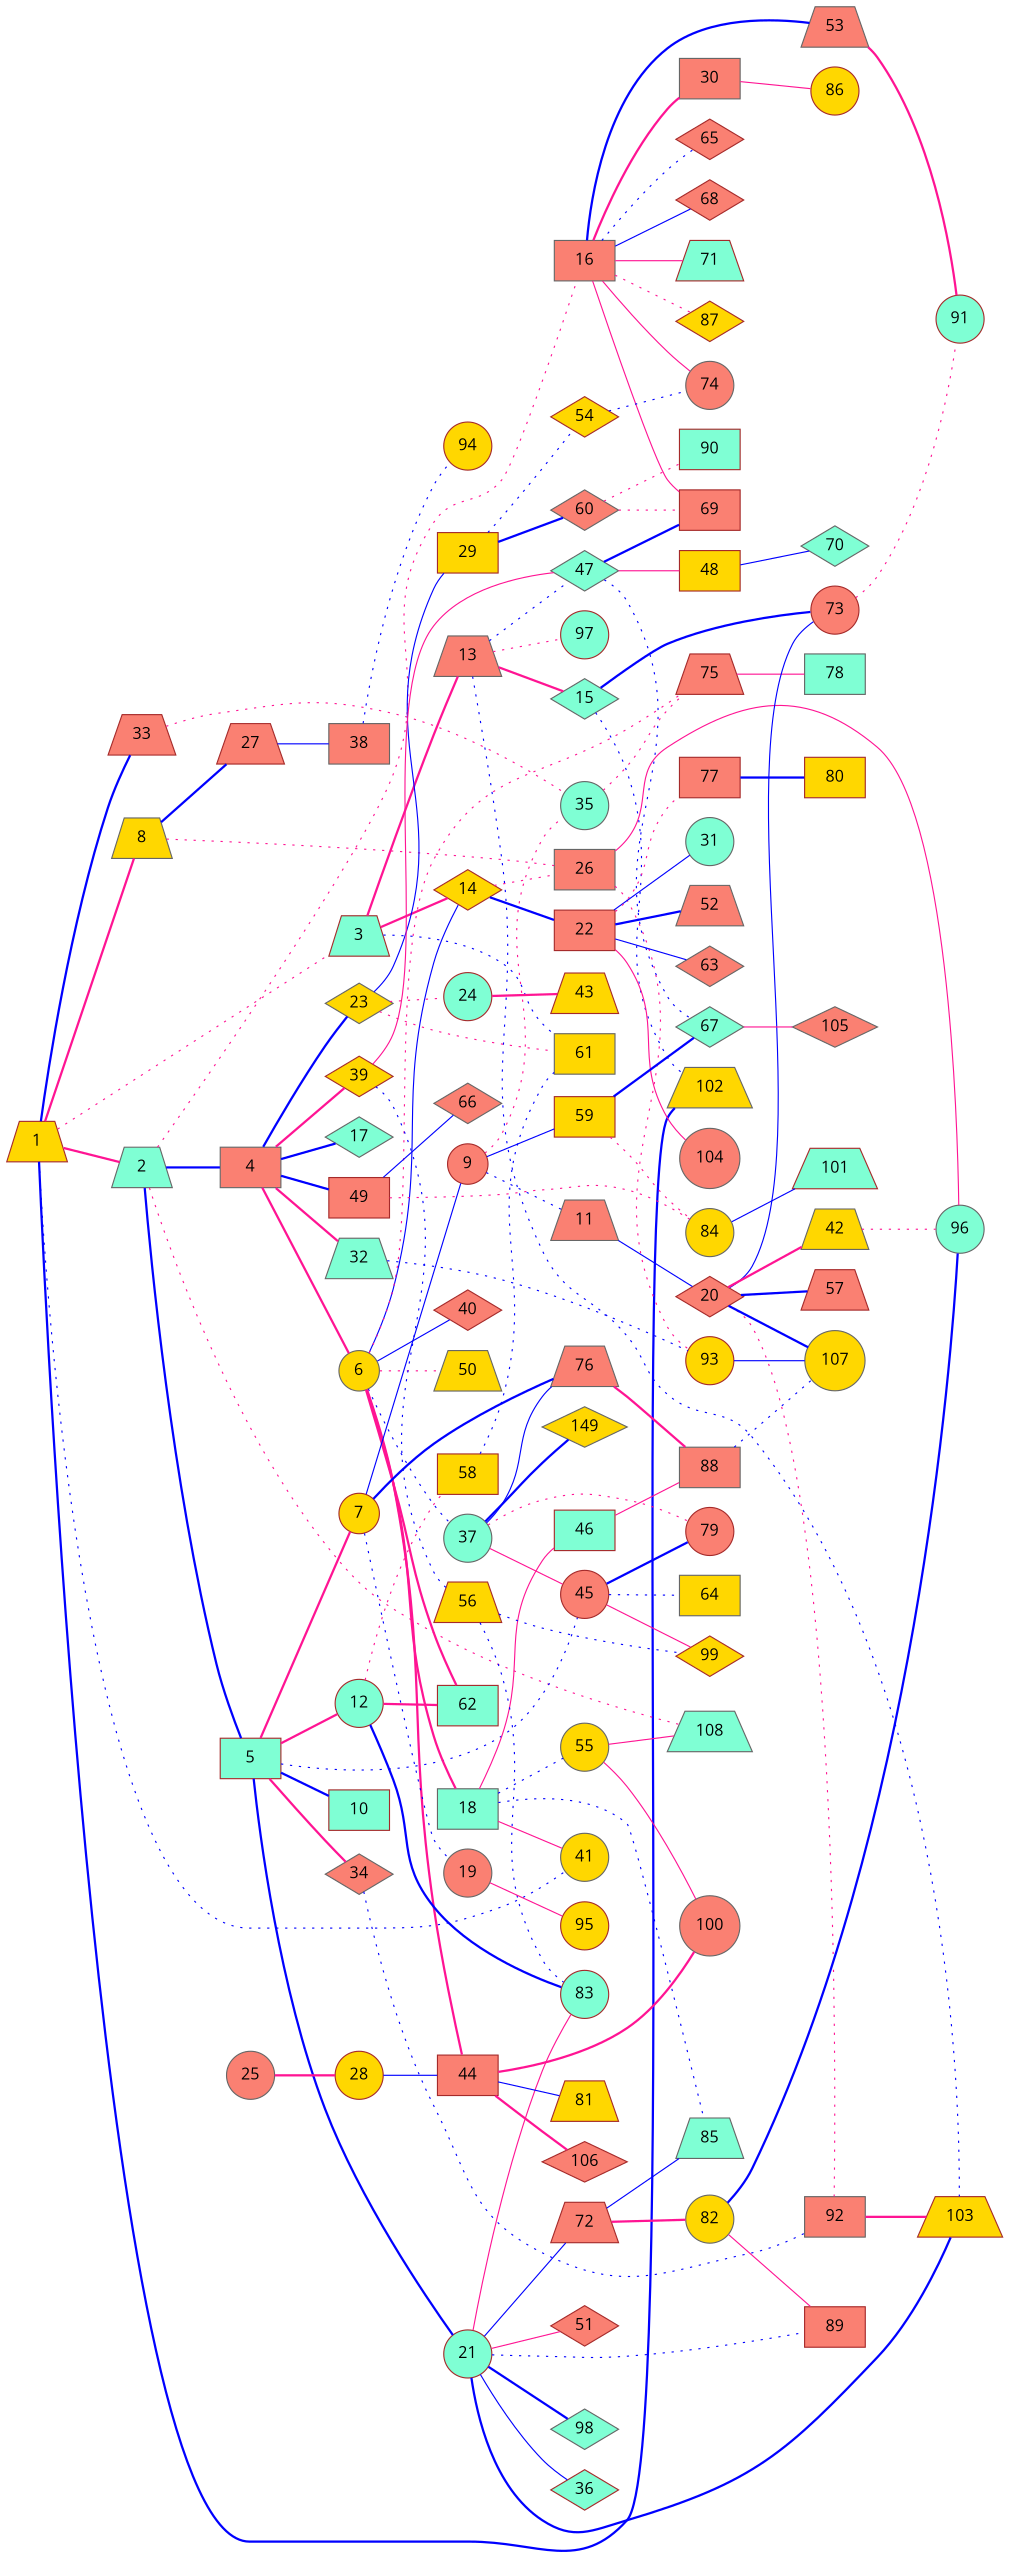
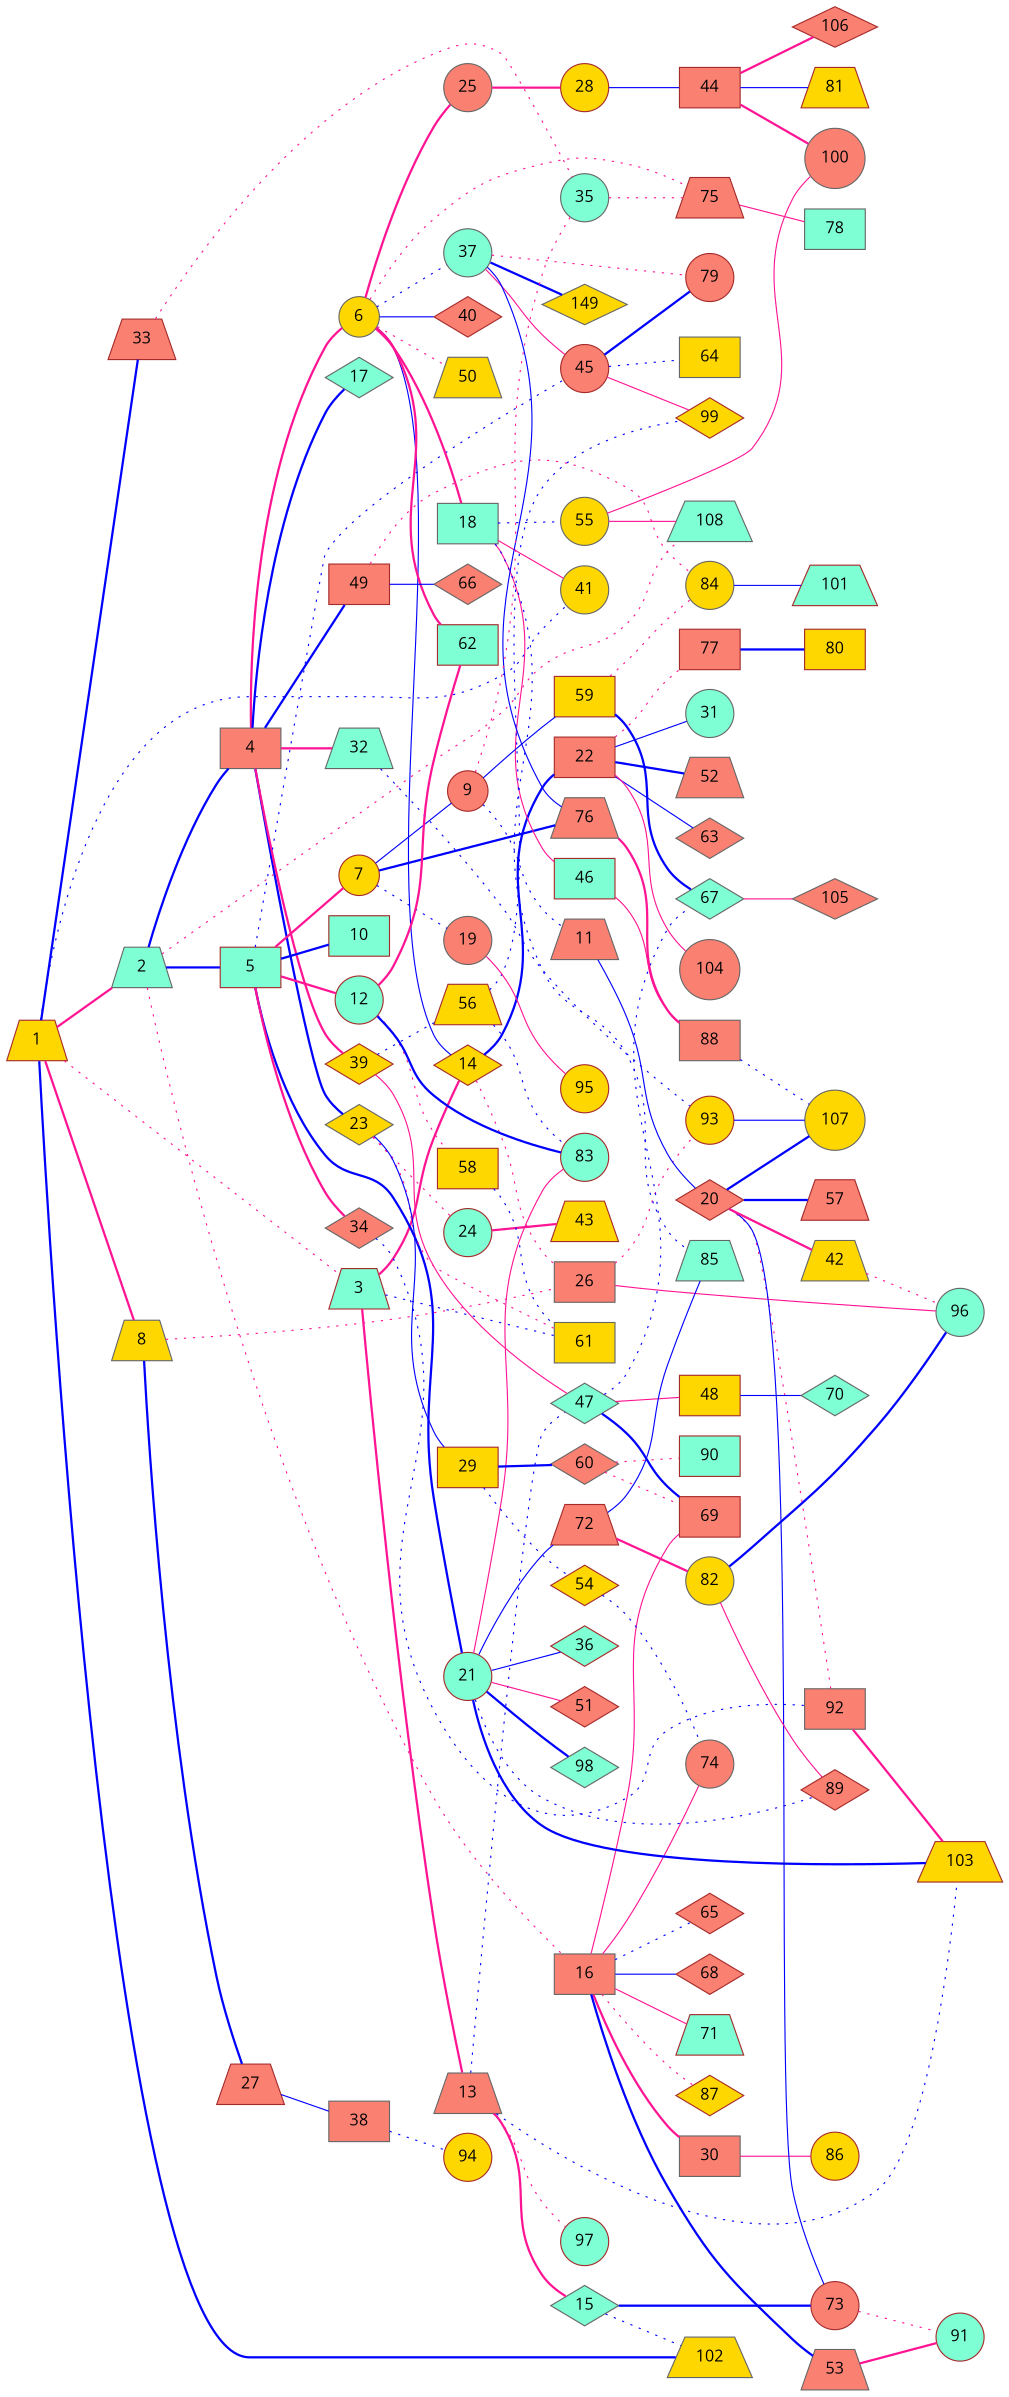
edge "6" -- "44": now "6" -- "25"
node "89": shape box -> diamond
